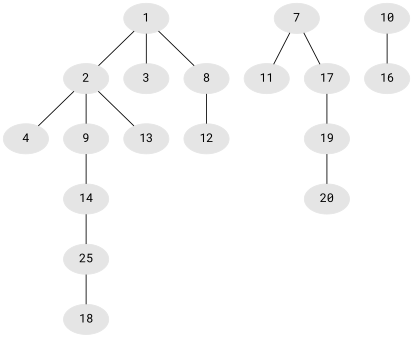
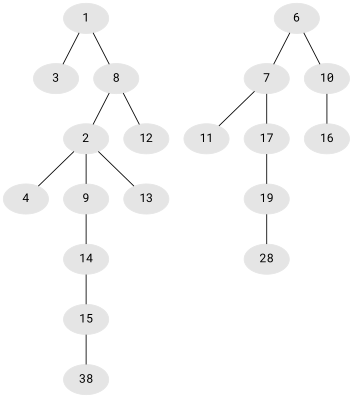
node "6": added
edge "1" -- "2": now "8" -- "2"
node "20": label "20" -> "28"
node "25": label "25" -> "15"
node "18": label "18" -> "38"
